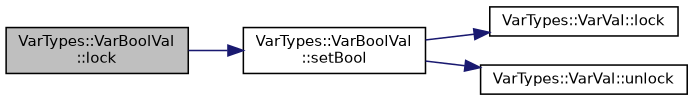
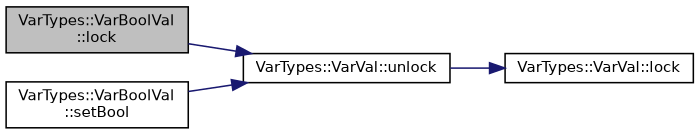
edge "VarTypes::VarBoolVal ::setBool" -> "VarTypes::VarVal::lock": now "VarTypes::VarVal::unlock" -> "VarTypes::VarVal::lock"
edge "VarTypes::VarBoolVal ::lock" -> "VarTypes::VarBoolVal ::setBool": now "VarTypes::VarBoolVal ::lock" -> "VarTypes::VarVal::unlock"
